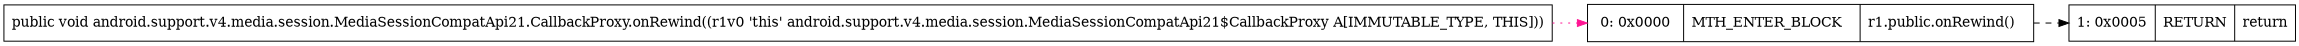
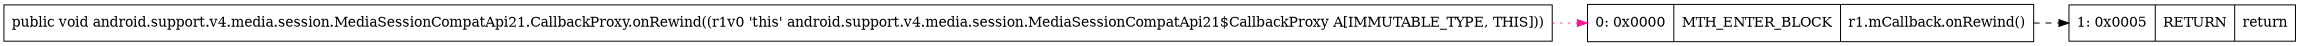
node "0: 0x0000": text "r1.public.onRewind()" -> "r1.mCallback.onRewind()"
